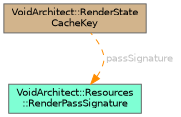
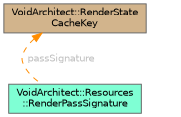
edge "VoidArchitect::RenderState CacheKey" -> "VoidArchitect::Resources ::RenderPassSignature": reversed
